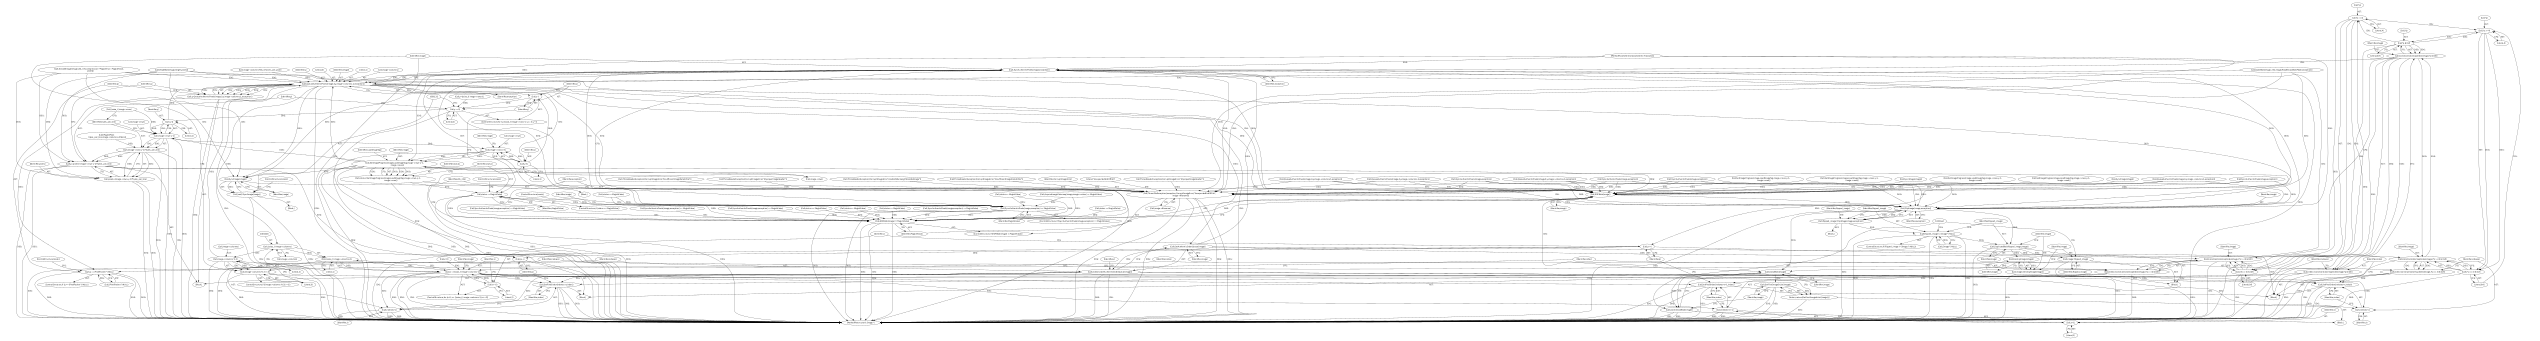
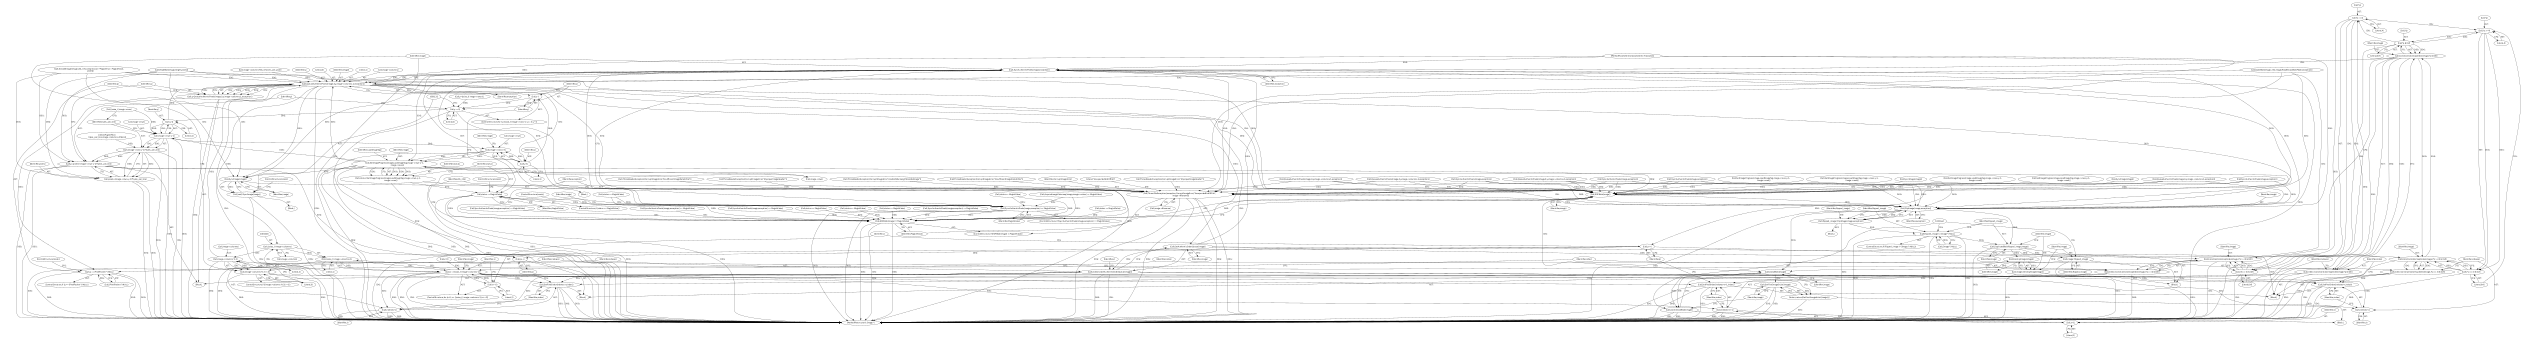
node "(Call,MagickMax( bytes_per_line,image->columns+256UL))": label "(Call,MagickMax( bytes_per_line,image->columns+256UL))" -> "(Literal,MagickMax( bytes_per_line,image->columns+256UL))"
